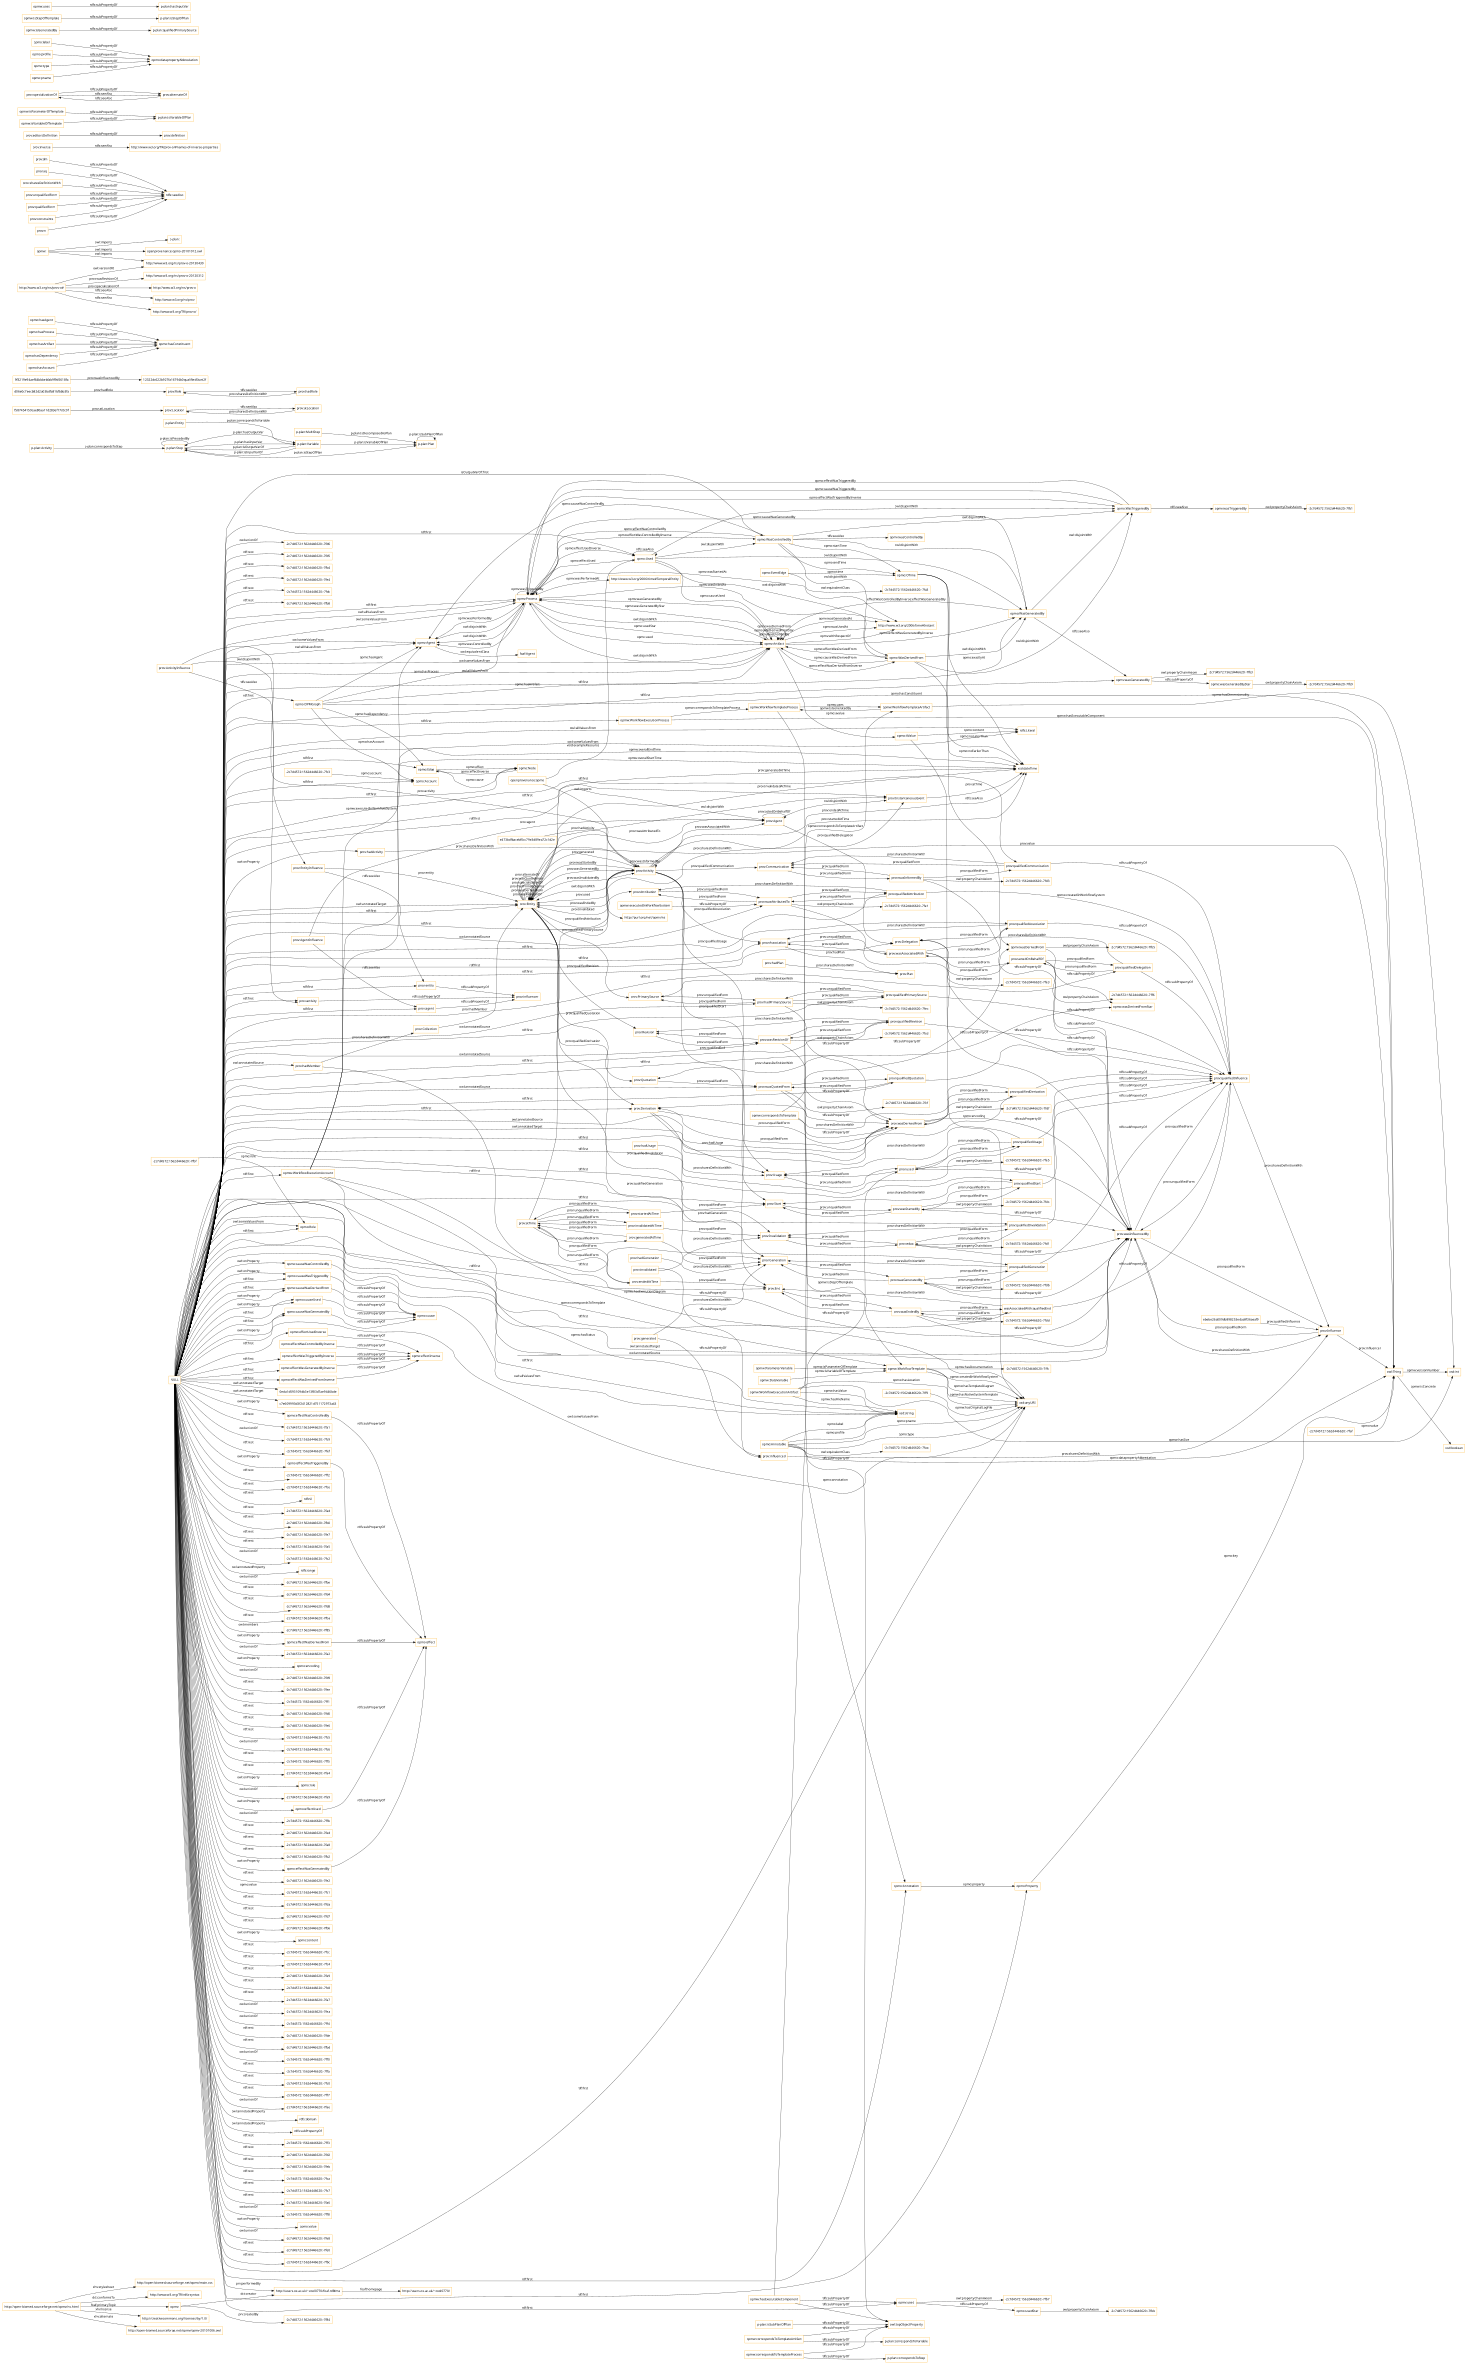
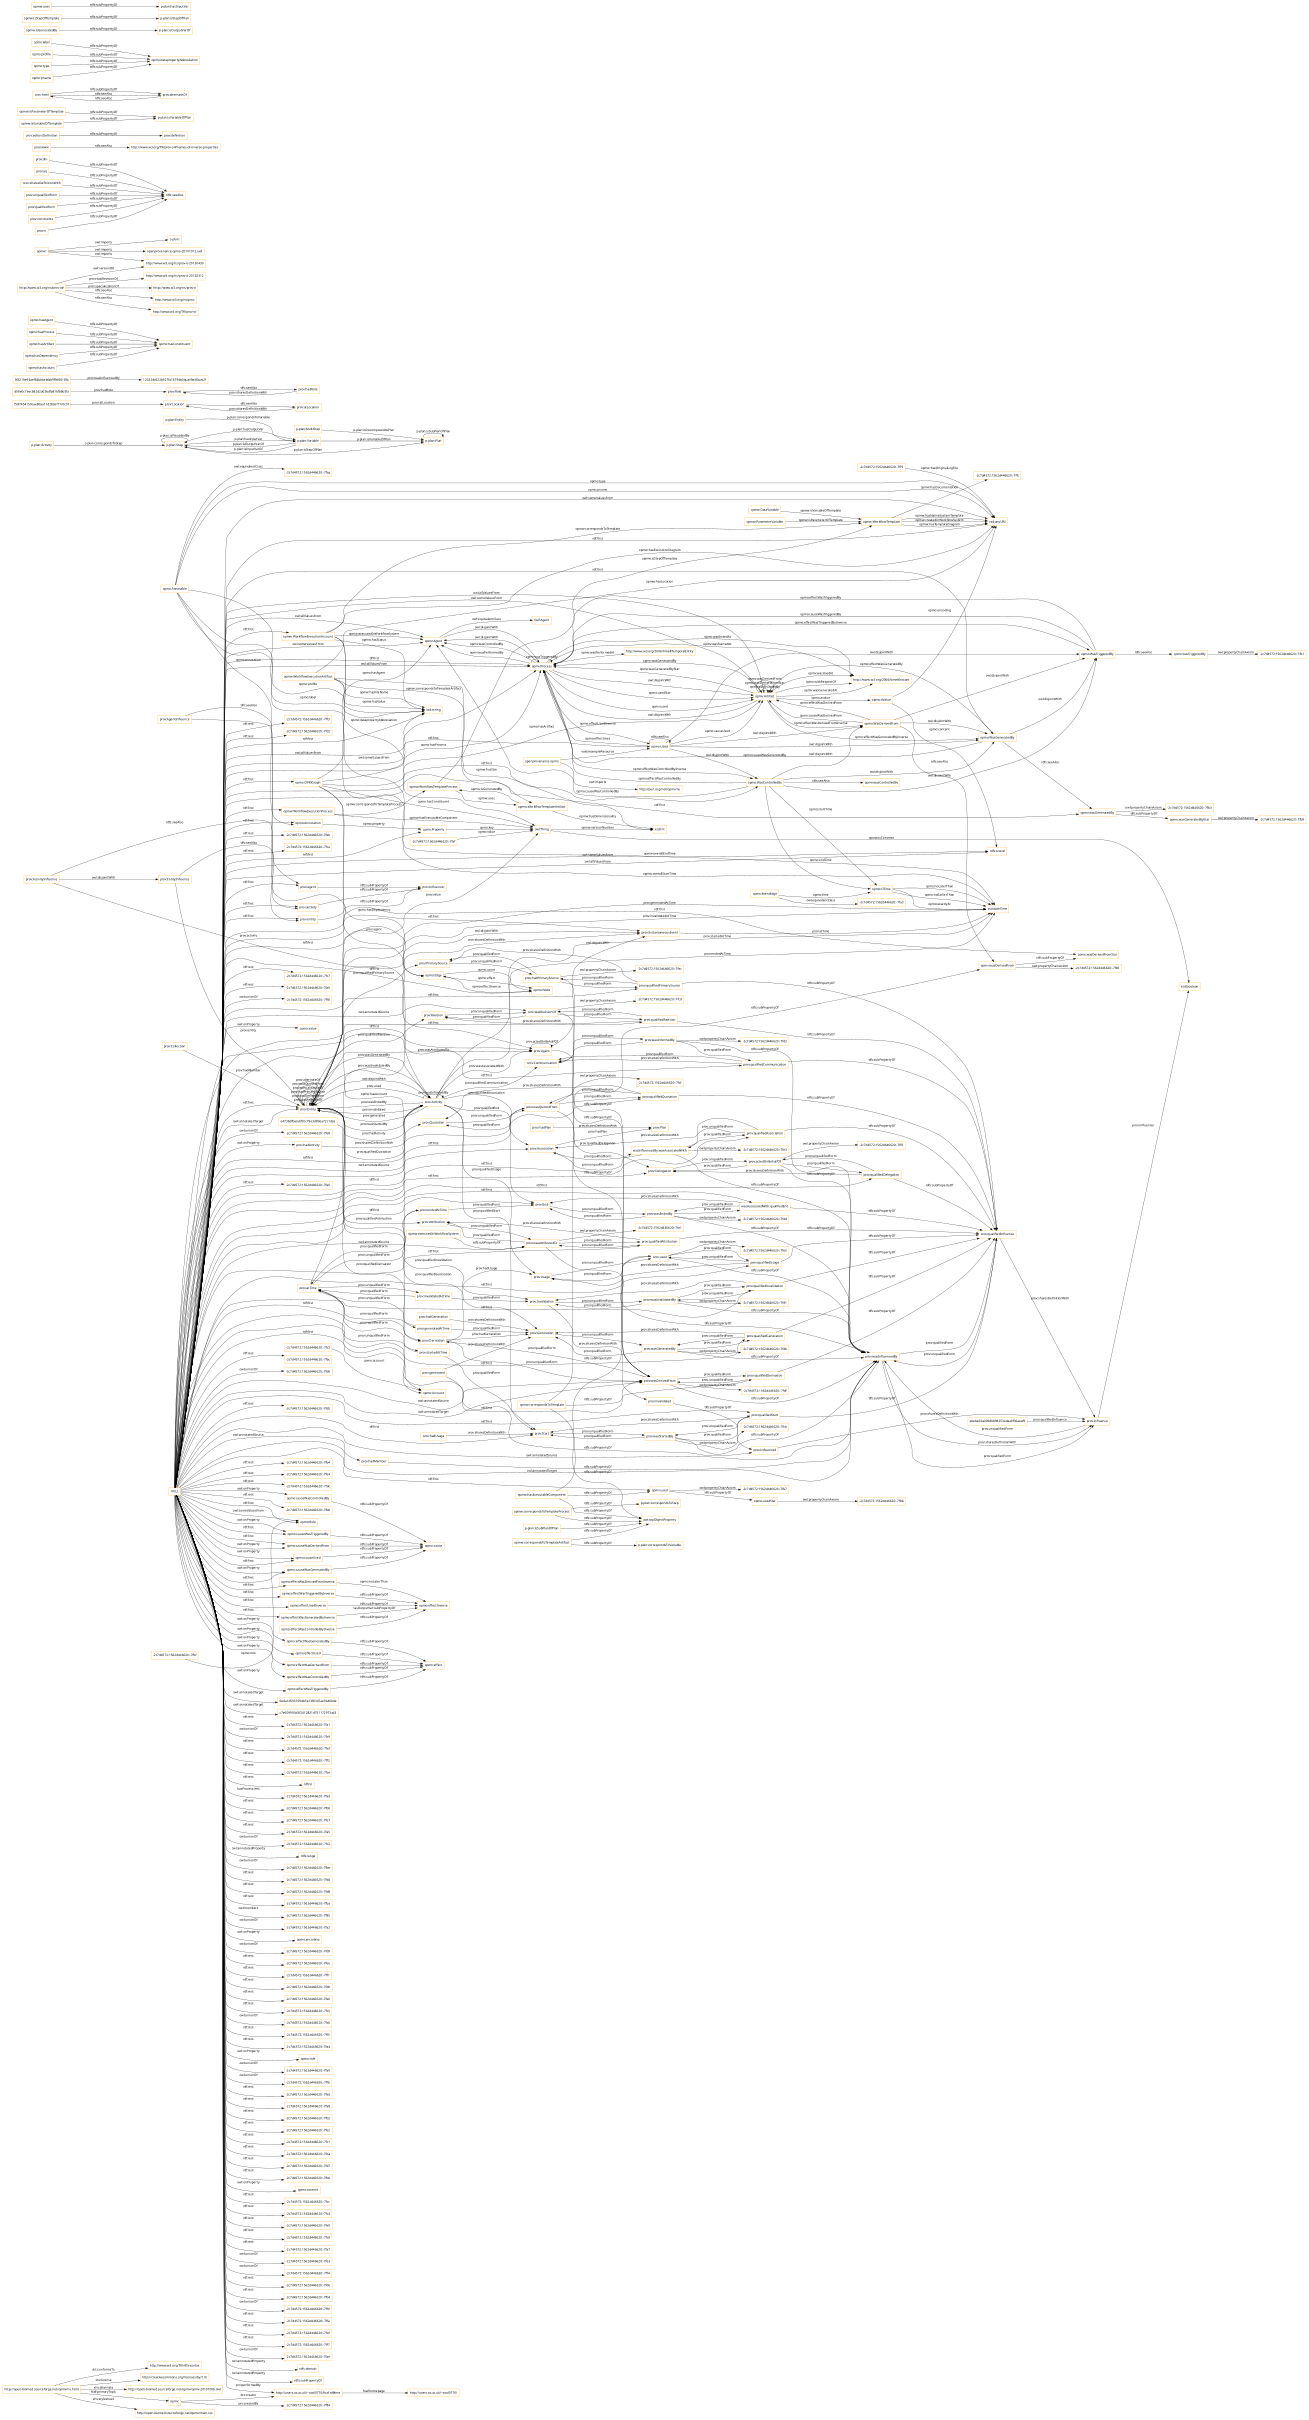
node "p-plan:qualifiedPrimarySource": label "p-plan:qualifiedPrimarySource" -> "p-plan:isOutputVarOf"
node "prov:specializationOf": label "prov:specializationOf" -> "prov:html"
node "prov:inverse": label "prov:inverse" -> "prov:www"
edge "NULL" -> "opmo:WasControlledBy": label "isOutputVarOf:first" -> "rdf:first"
edge "opmo:WasGeneratedBy" -> "opmv:Artifact": label "effectWasControlledByInverse:effectWasGeneratedBy" -> "opmo:effectWasGeneratedBy"
edge "prov:qualifiedAttribution" -> "prov:qualifiedInfluence": label "opmw:createdInWorkflowSystem" -> "rdfs:subPropertyOf"
node "prov:wasAssociatedWith": label "prov:wasAssociatedWith" -> "wasInfluencedBy:wasAssociatedWith"
edge "NULL" -> "prov:hadPrimarySource": removed, label "owl:annotatedSource"
edge "prov:hadMember" -> "prov:Collection": removed, label "prov:sharesDefinitionWith"
edge "prov:qualifiedDerivation" -> "prov:Derivation": removed, label "prov:sharesDefinitionWith"
edge "prov:wasQuotedFrom" -> "prov:Quotation": added, label "prov:qualifiedForm"
edge "prov:hadUsage" -> "prov:Usage": now "prov:hadUsage" -> "prov:Start"
node "prov:edaa": label "prov:edaa" -> "prov:wasInvalidatedBy"
edge "prov:invalidated" -> "prov:Invalidation": reversed
edge "prov:Influence" -> "owl:Thing": now "prov:Influence" -> "xsd:boolean"
edge "opmo:effectWasGeneratedByInverse" -> "opmo:effectInverse": label "rdfs:subPropertyOf" -> "hasOutputVar:subPropertyOf"
edge "opmo:effectWasDerivedFromInverse" -> "opmo:effectInverse": label "rdfs:subPropertyOf" -> "opmo:noLaterThan"
edge "NULL" -> "-2c7d4572:1562d446620:-7fad": label "rdf:rest" -> "hasProcess:rest"
edge "NULL" -> "-2c7d4572:1562d446620:-7fc1": label "opmo:value" -> "rdf:rest"
